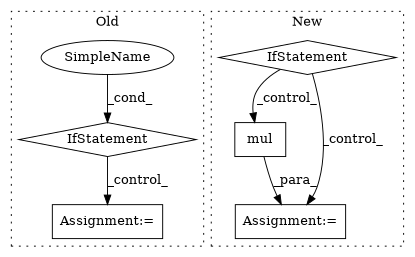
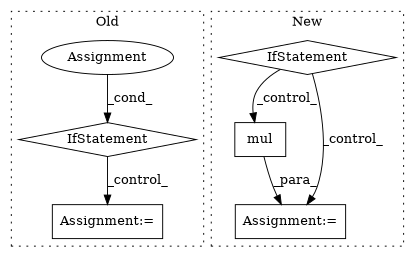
node "SimpleName": label "SimpleName" -> "Assignment"
